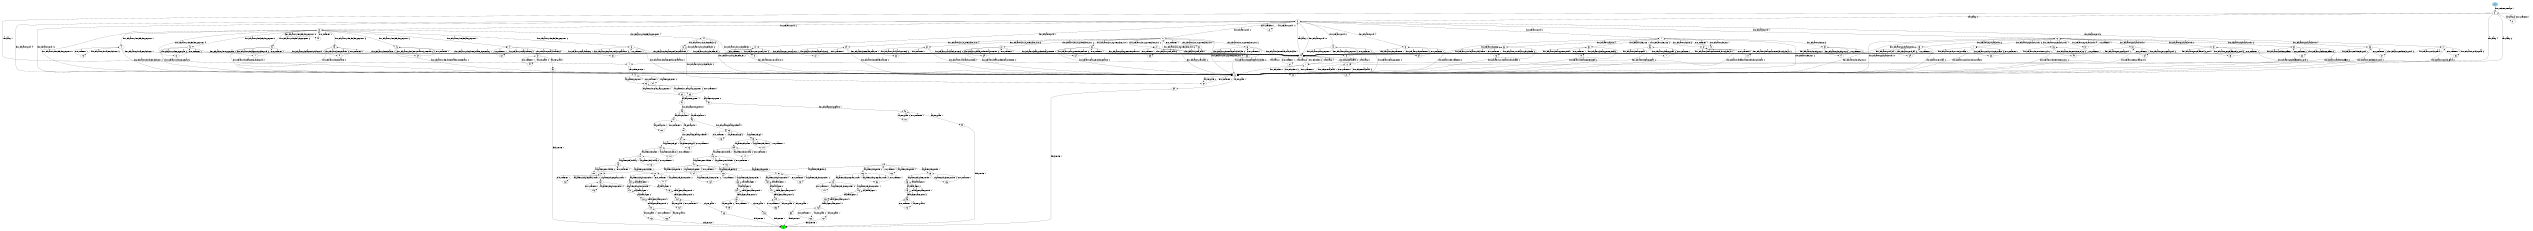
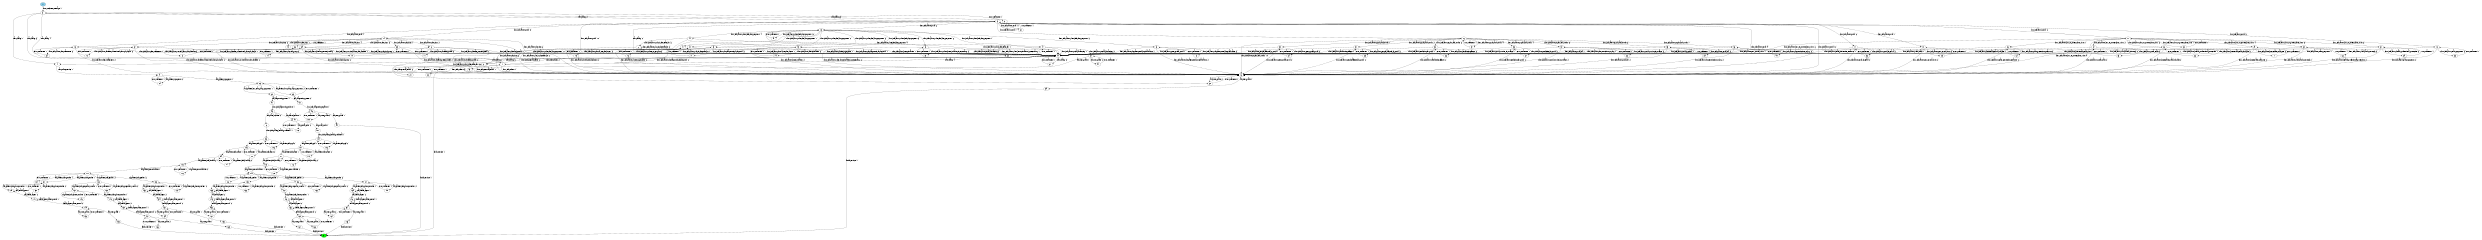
edge "16" -> "19": removed, label "show-info-about-myths-and-truths (8)"
edge "115" -> "127": now "115" -> "119"
node "147": removed
